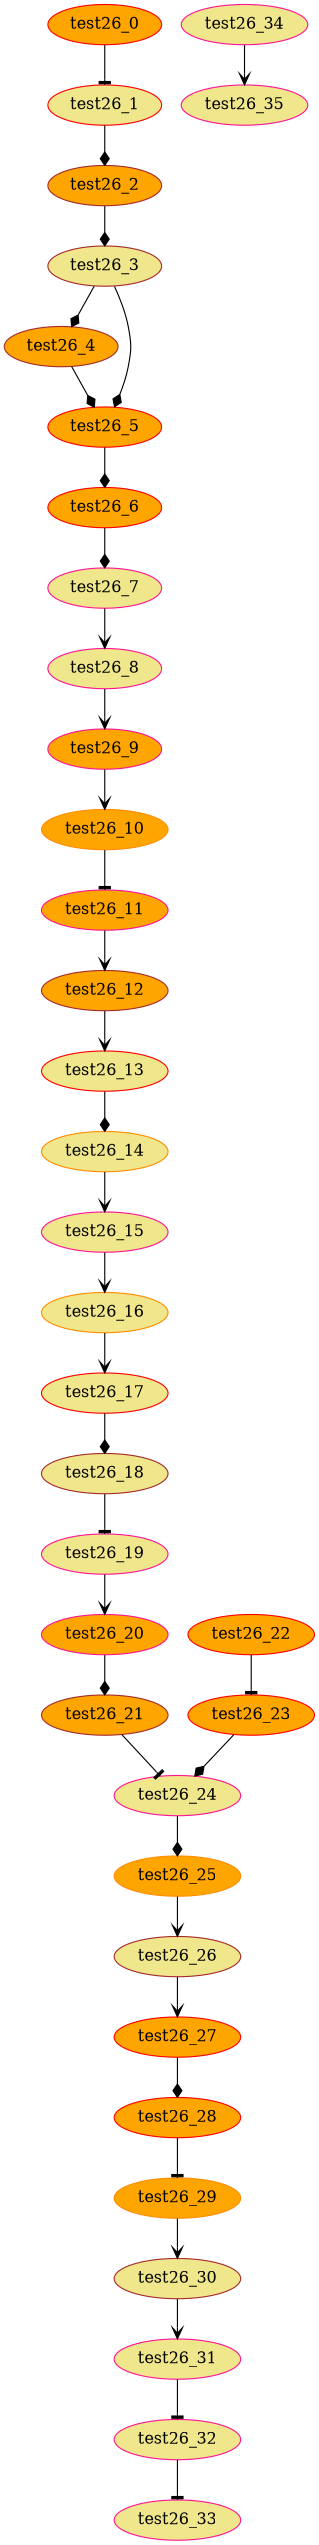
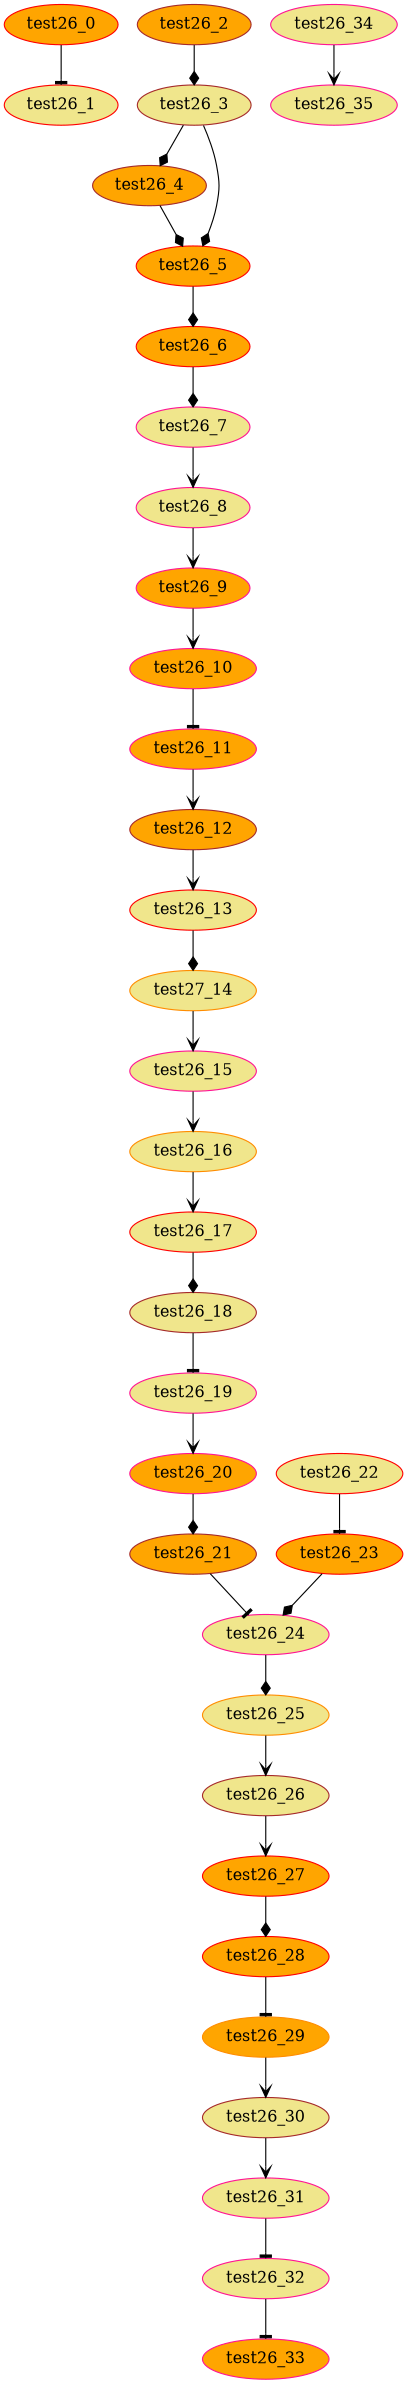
edge "test26_1" -> "test26_2": removed
node "test26_10": color darkorange -> deeppink
node "test26_14": label "test26_14" -> "test27_14"
node "test26_22": fillcolor orange -> khaki
node "test26_25": fillcolor orange -> khaki
node "test26_33": fillcolor khaki -> orange
